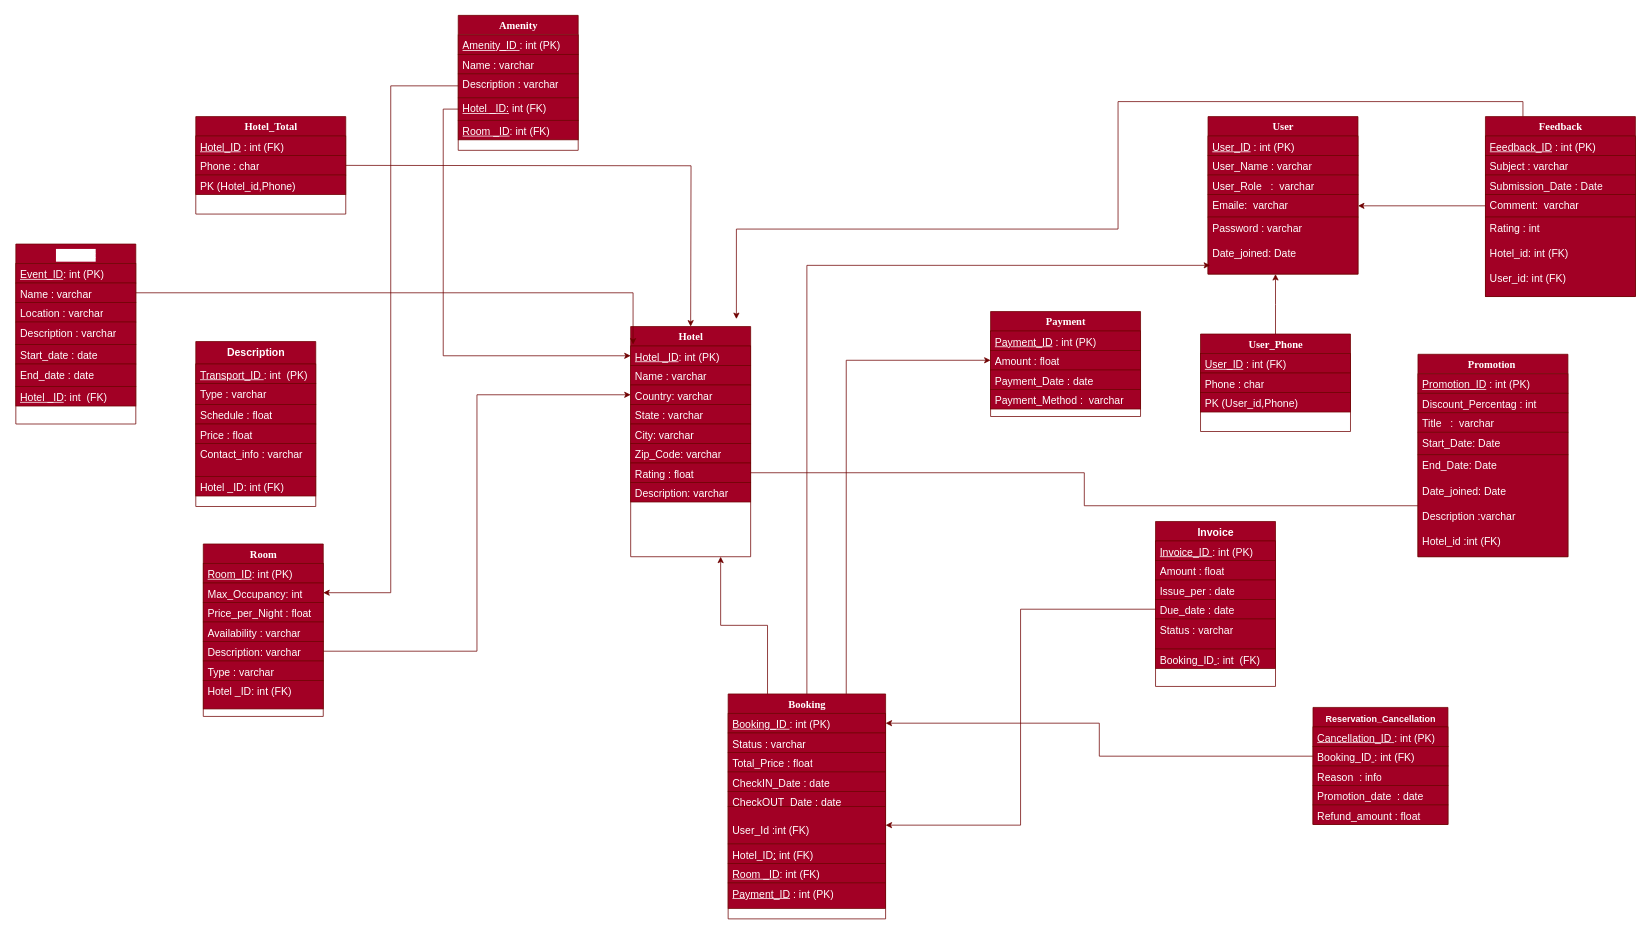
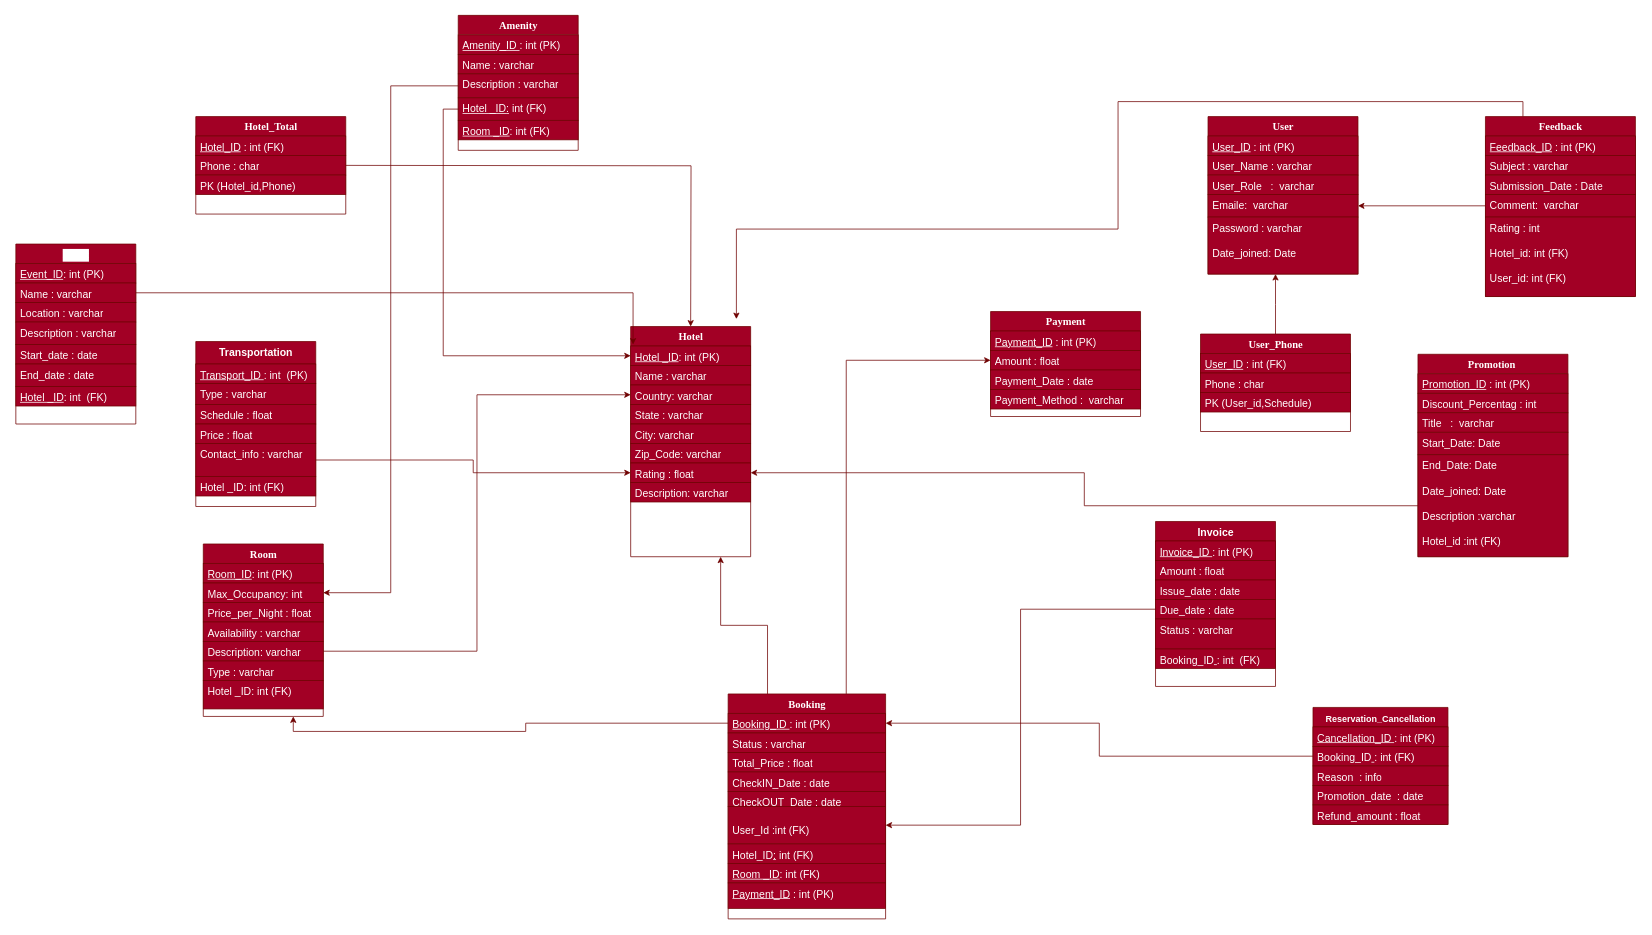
node "Discount": label "Discount" -> "Event"
edge "Booking" -> "Password : varchar Date_joined: Date": removed
node "Description": label "Description" -> "Transportation"
node "PK (User_id,Phone)": label "PK (User_id,Phone)" -> "PK (User_id,Schedule)"
edge "Contact_info : varchar" -> "Rating : float": added
edge "Rating : float" -- "End_Date: Date Date_joined: Date Description :varchar Hotel_id :int (FK)": arrowhead none -> classic
node "Issue_per : date": label "Issue_per : date" -> "Issue_date : date"
edge "Booking_ID : int (PK)" -> "Room": added
